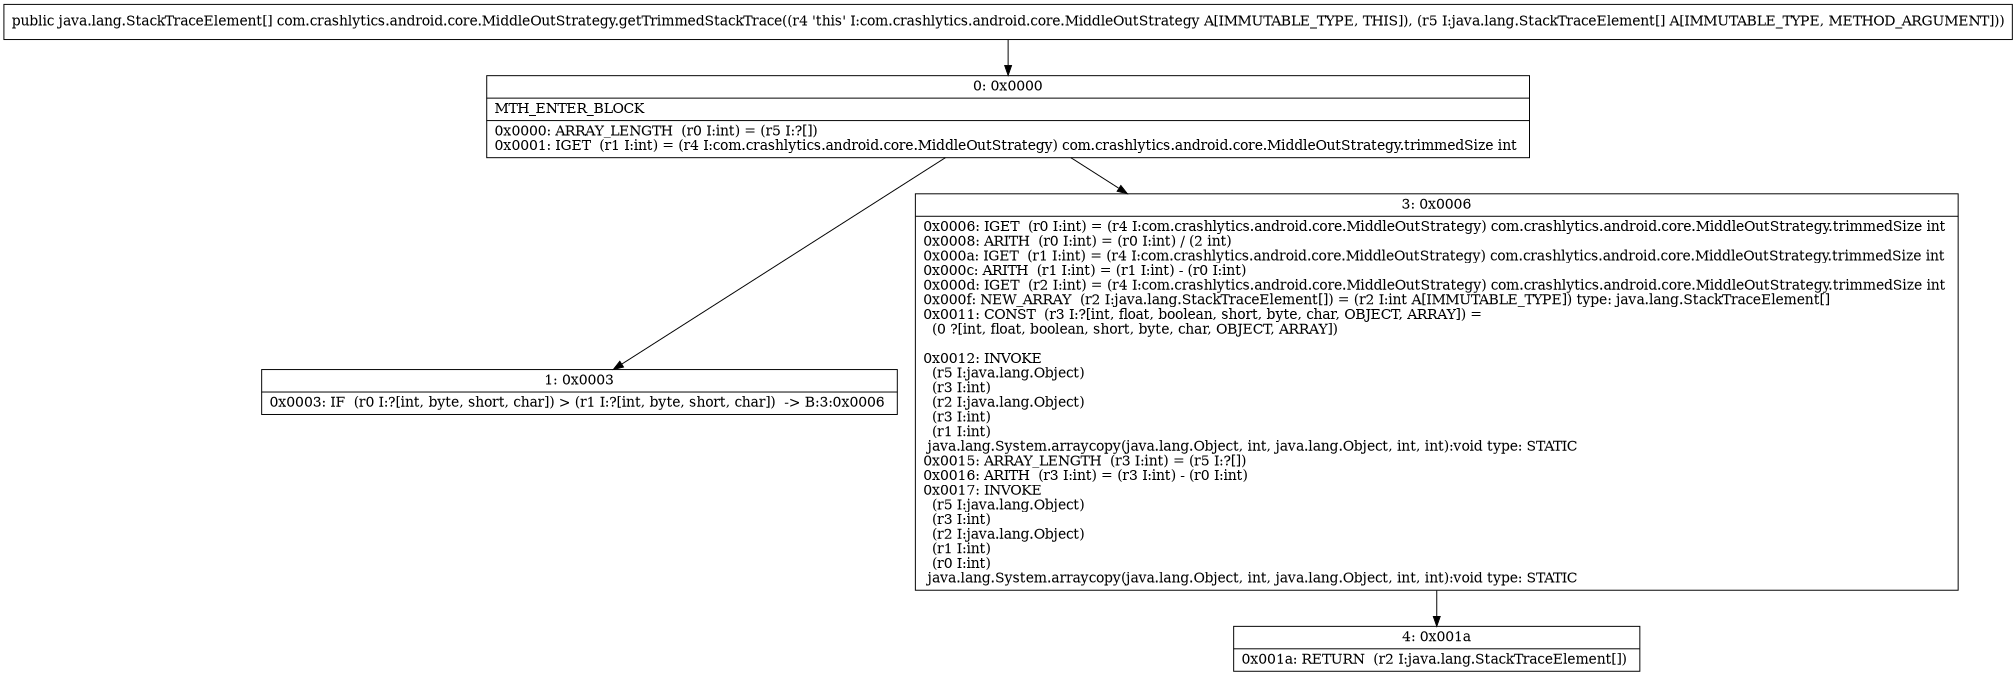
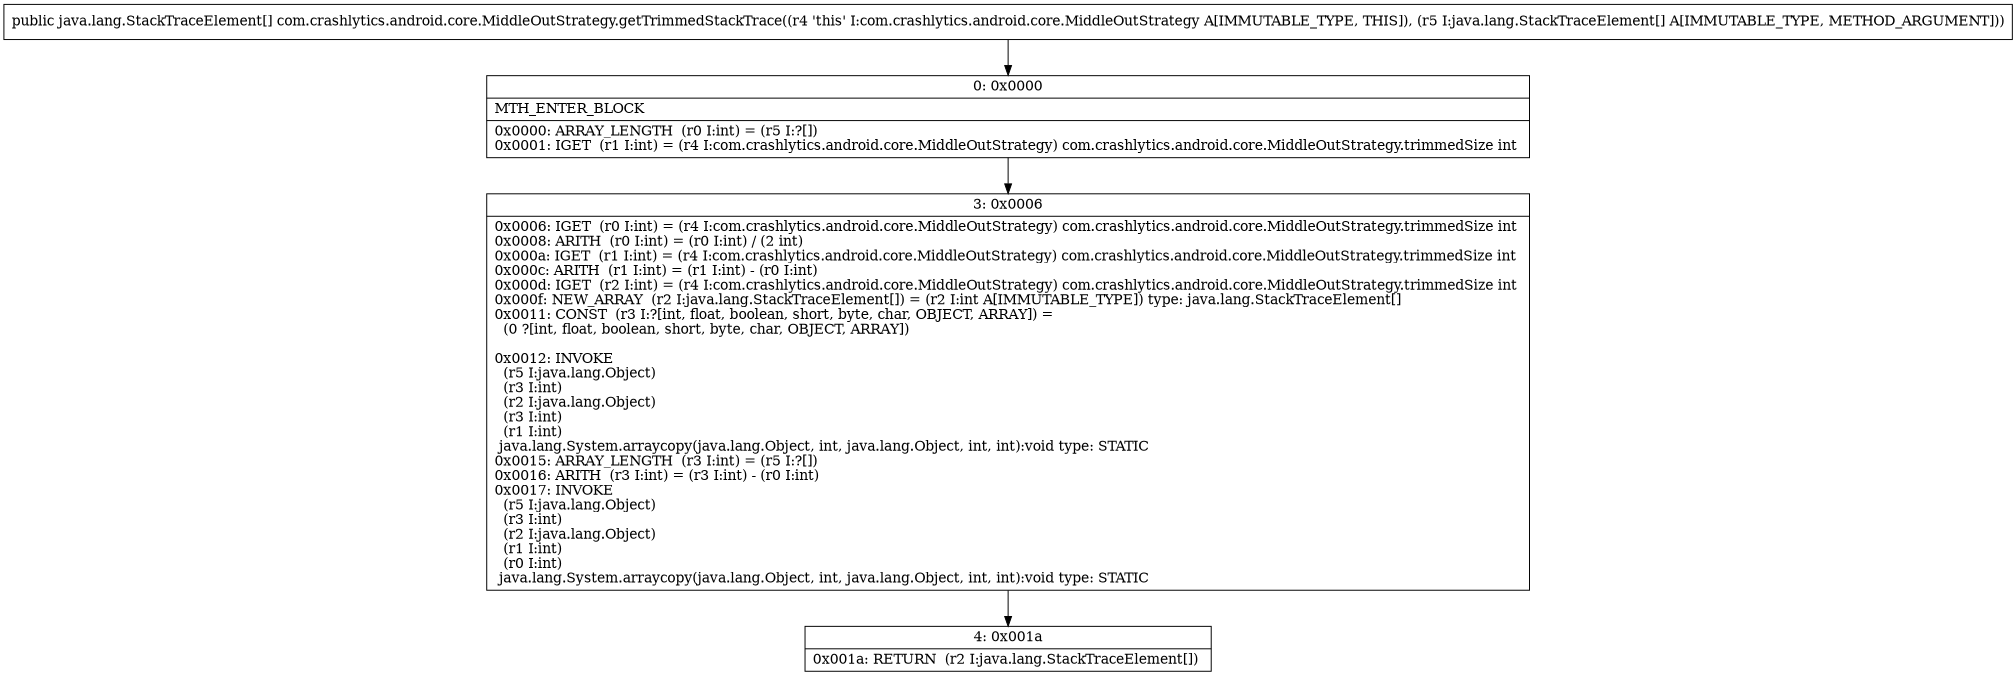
node "1: 0x0003": removed
